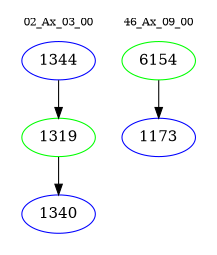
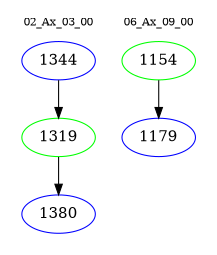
cluster "46_Ax_09_00": label "46_Ax_09_00" -> "06_Ax_09_00"
node "6154": label "6154" -> "1154"
node "1173": label "1173" -> "1179"
node "1340": label "1340" -> "1380"
